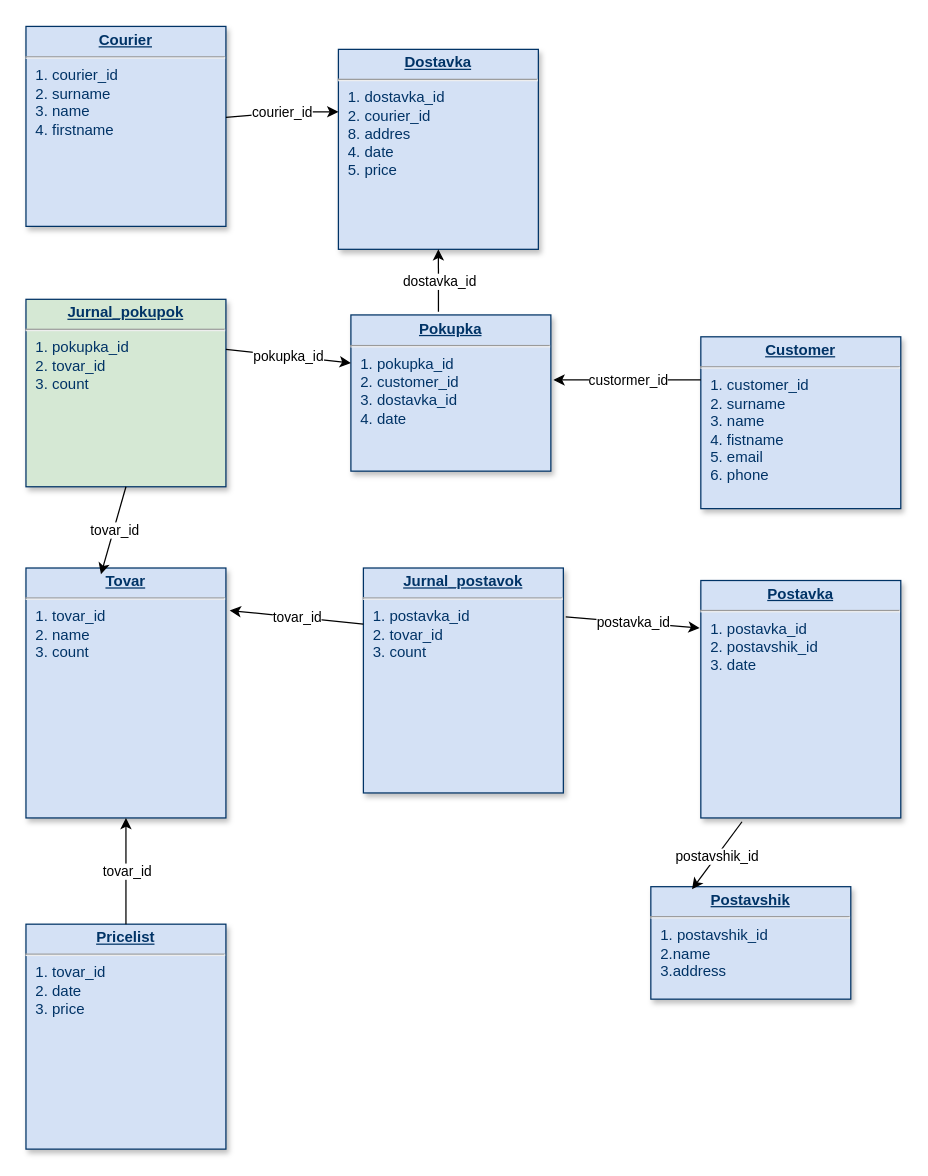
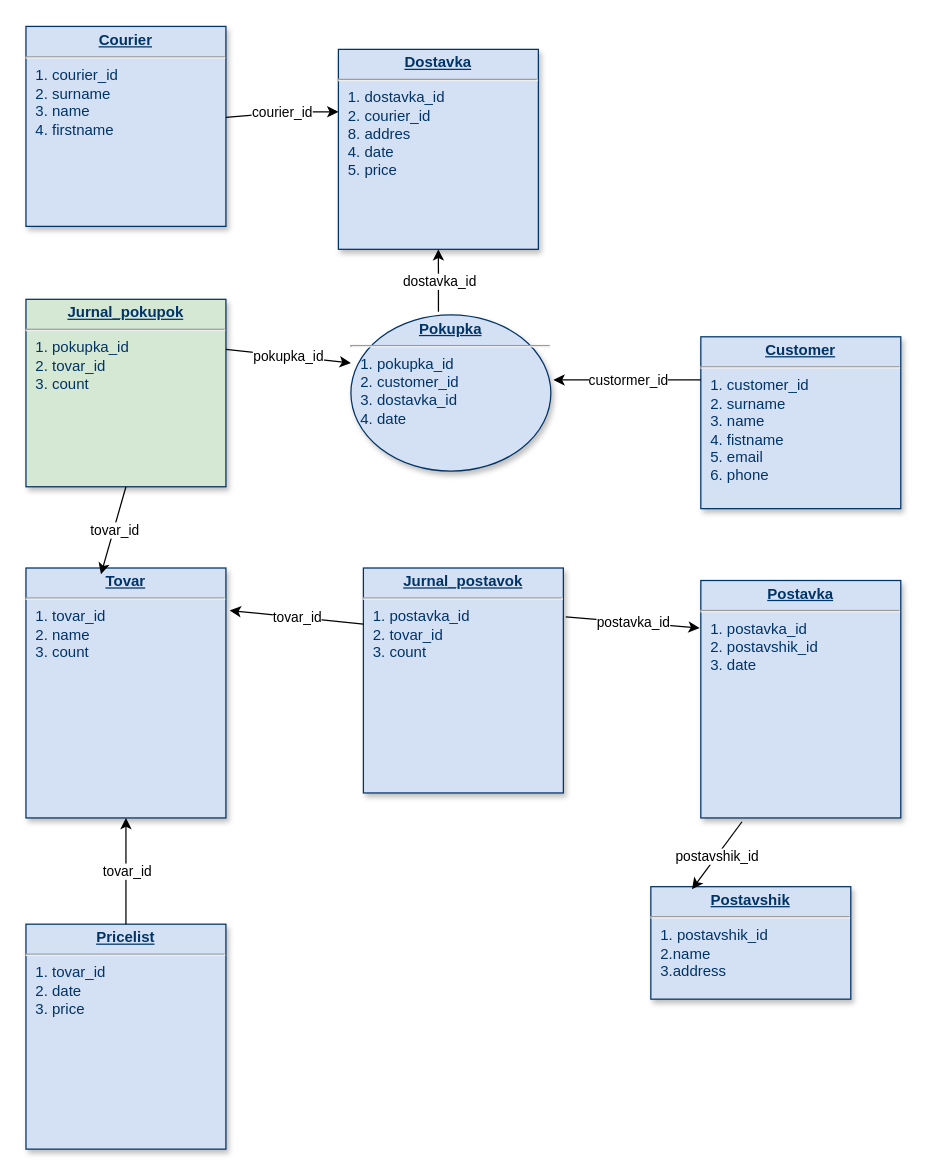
node "Pokupka 1. pokupka_id 2. customer_id 3. dostavka_id 4. date": shape rectangle -> ellipse
